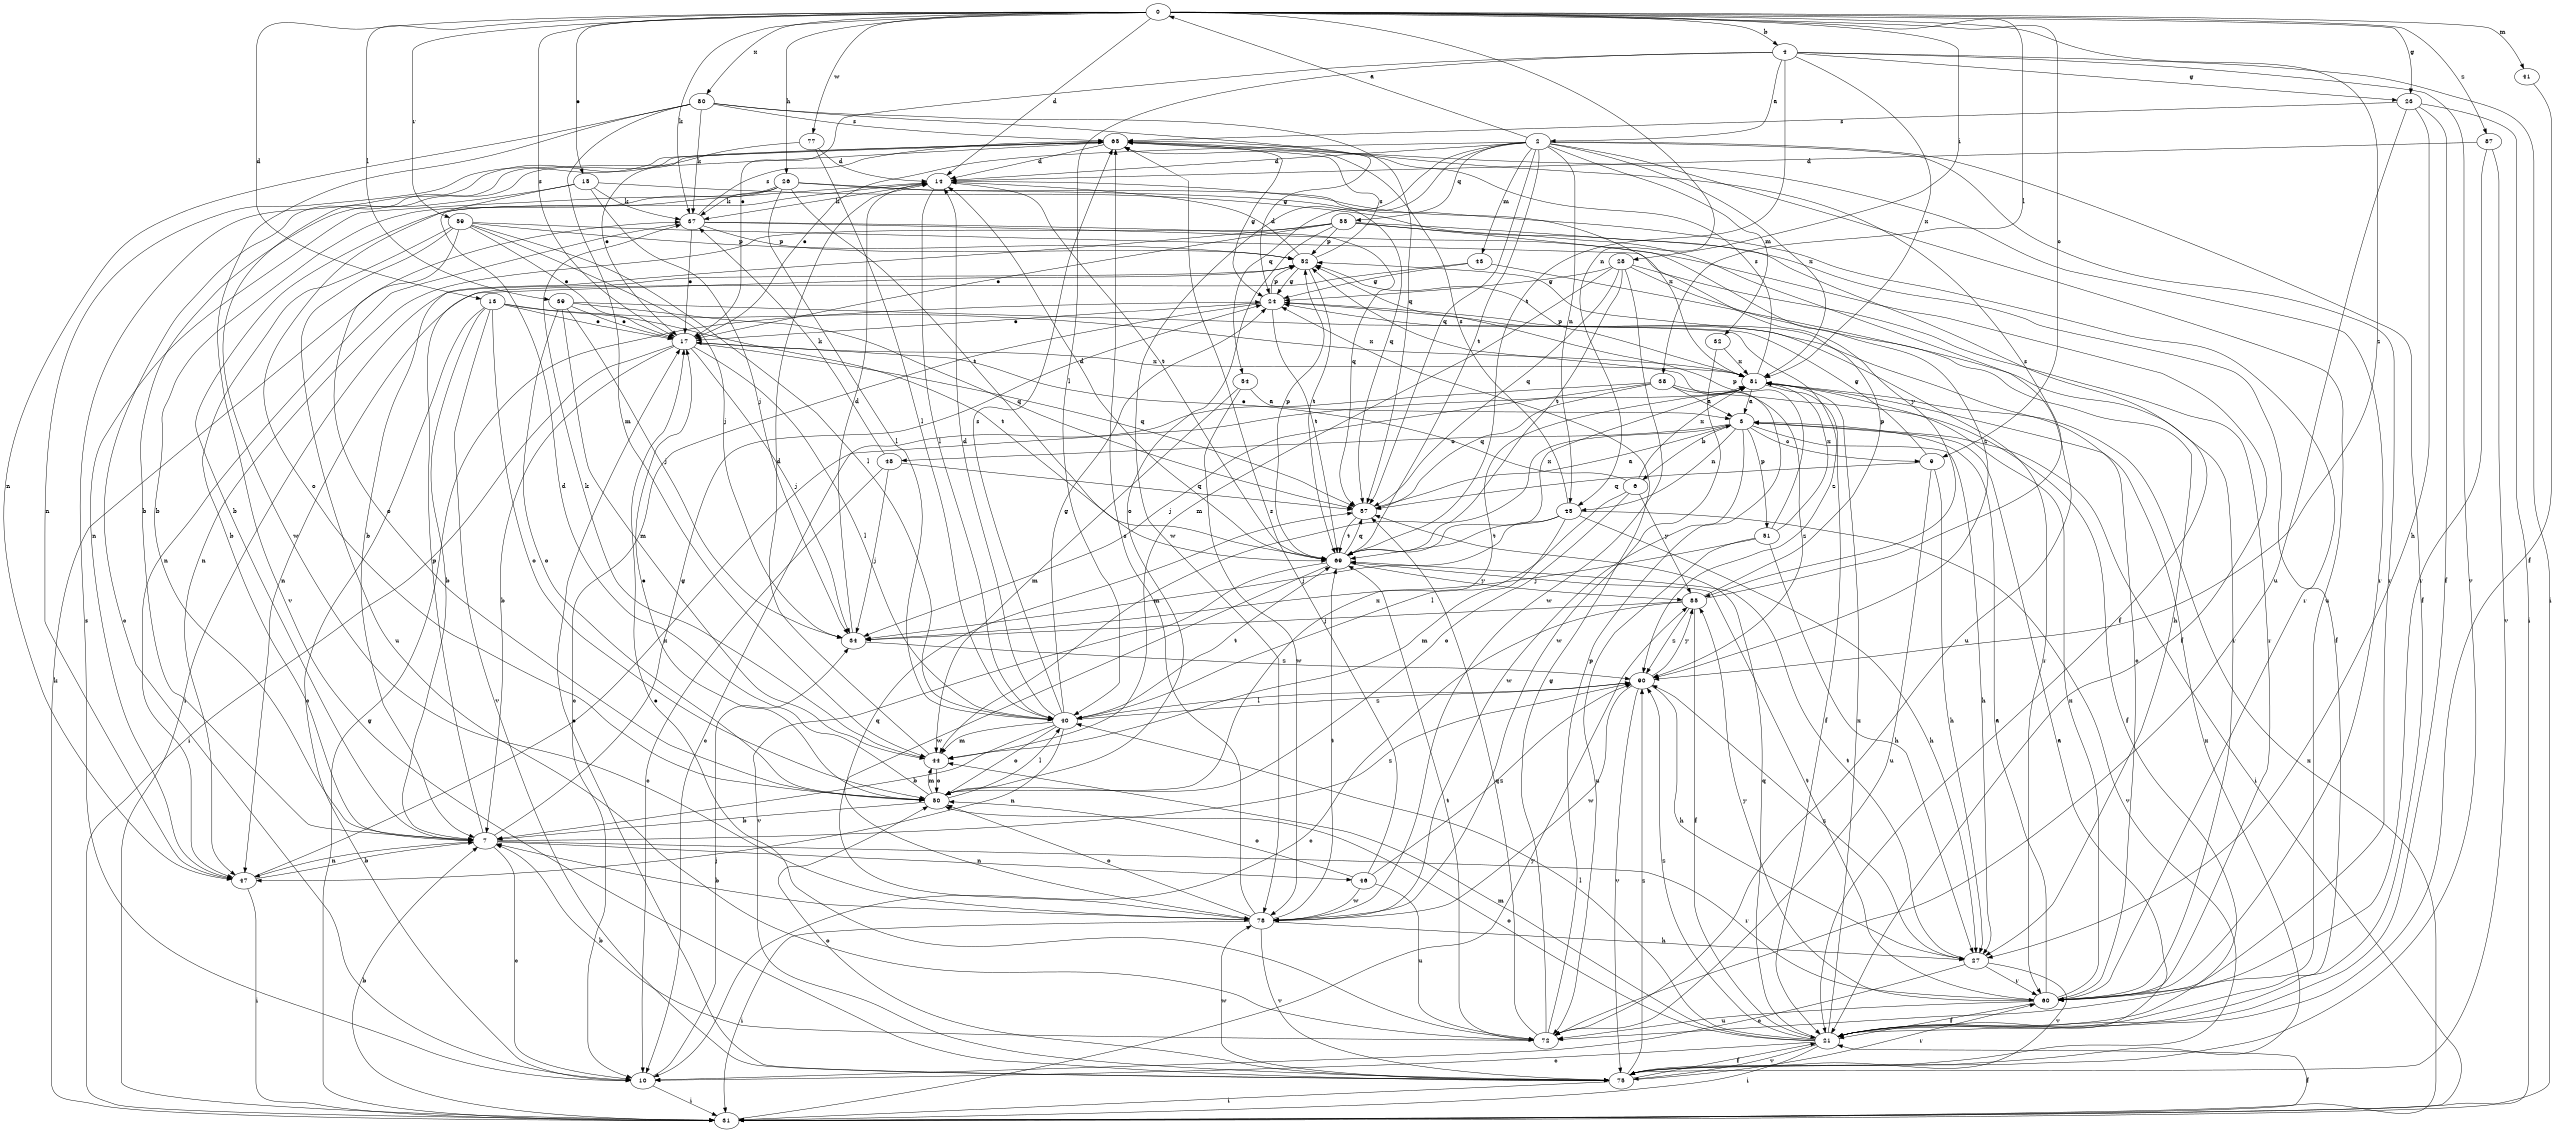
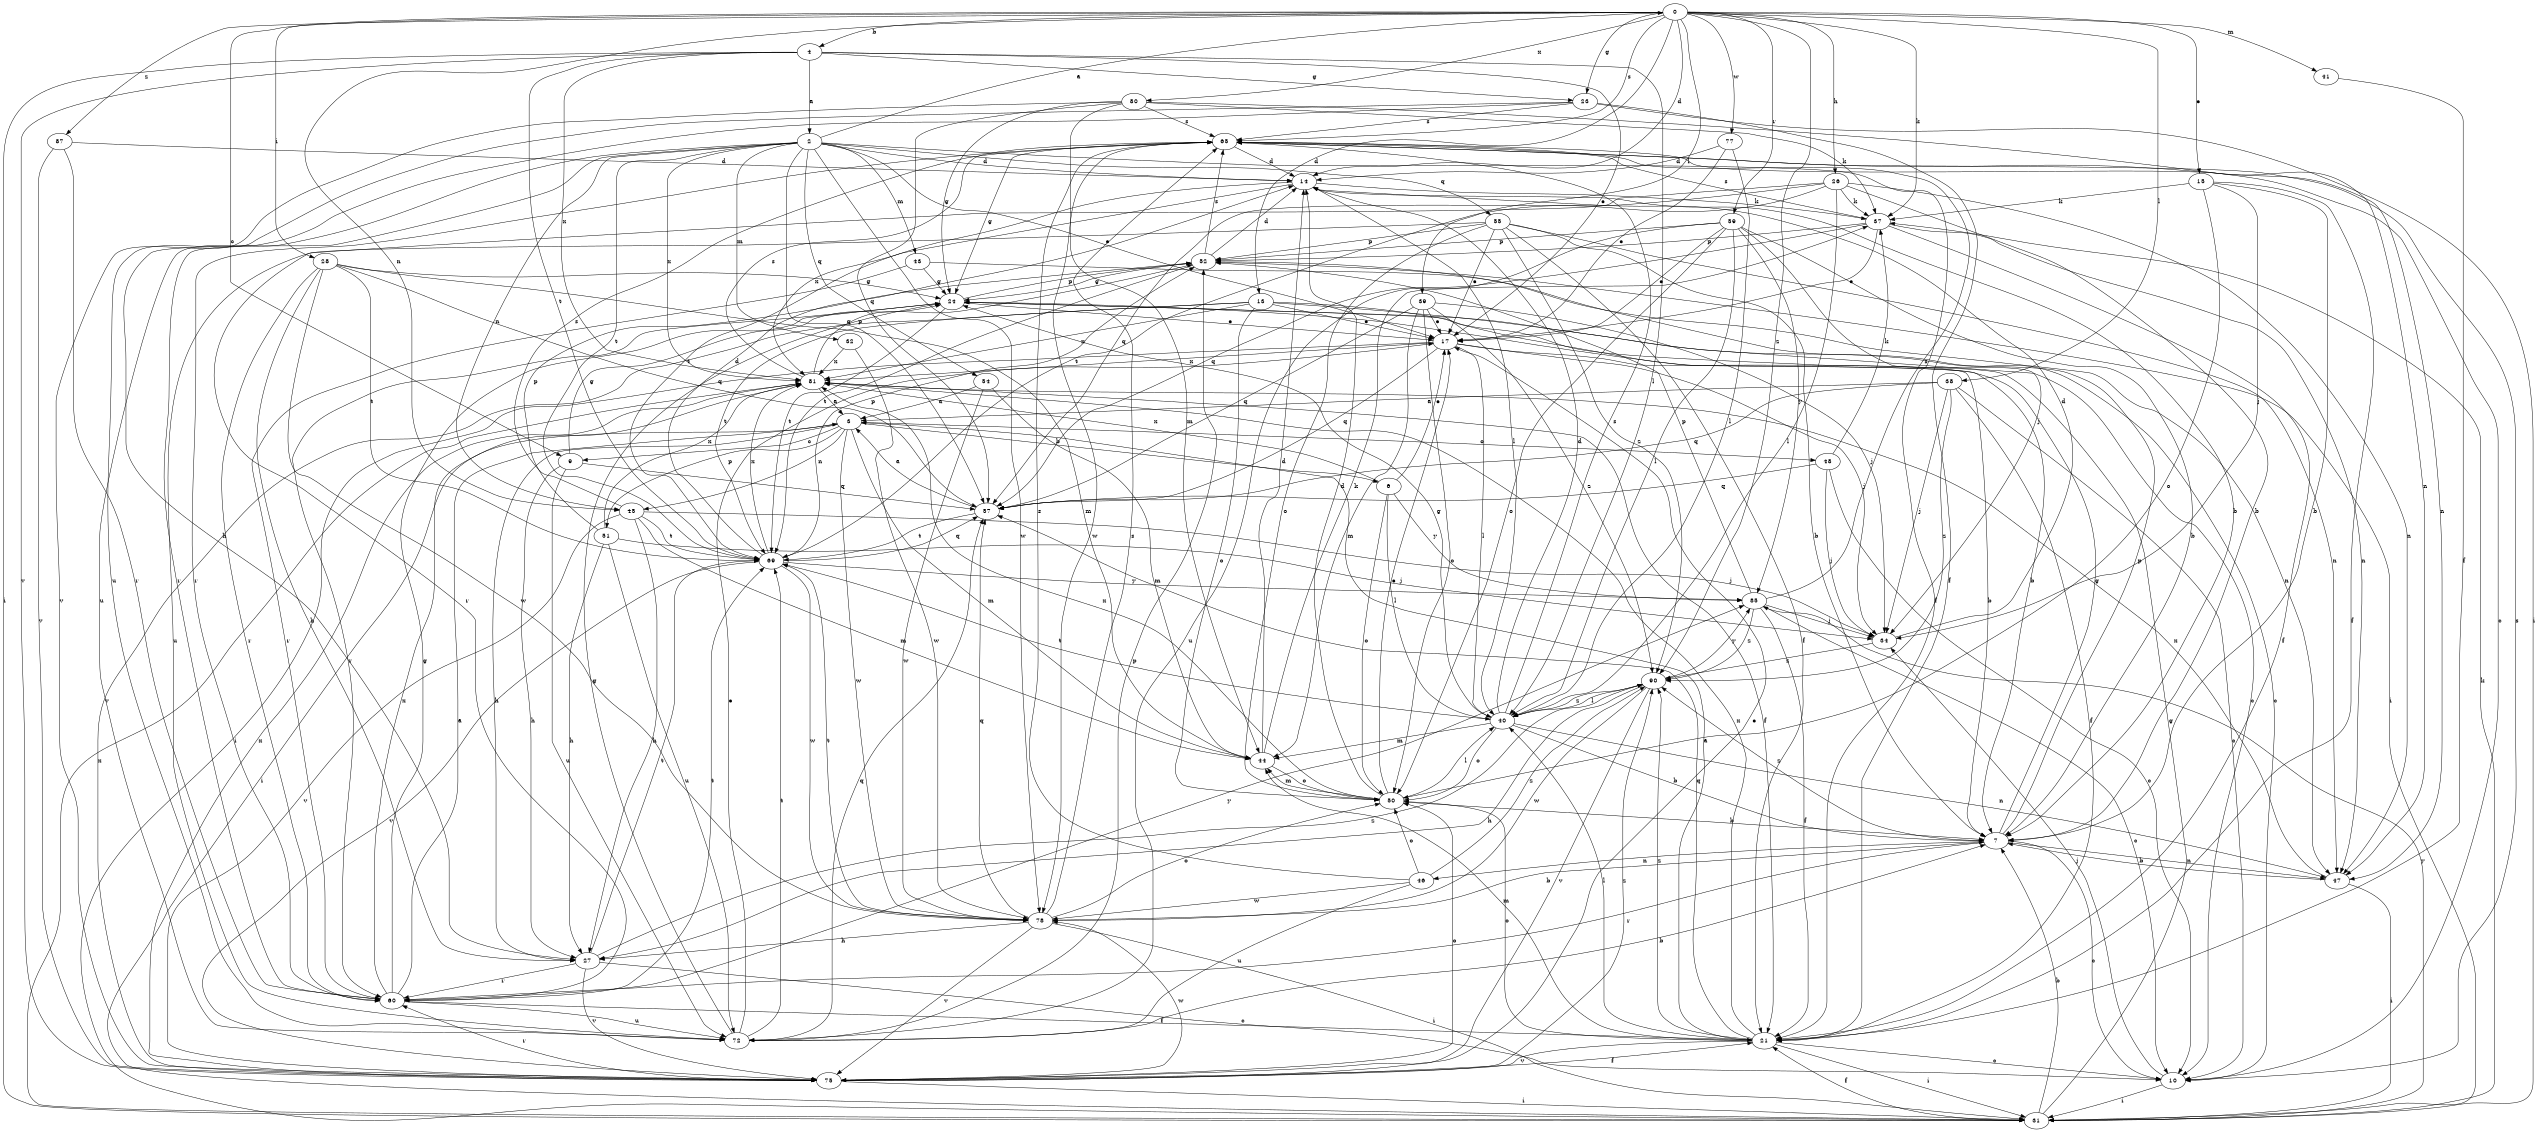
edge "0" -> "17": now "0" -> "65"
edge "60" -> "24": label "c" -> "g"
edge "81" -> "75": reversed
